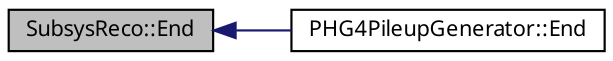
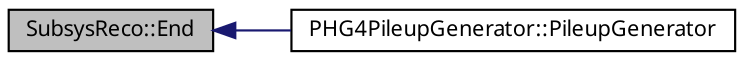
node "PHG4PileupGenerator::End": label "PHG4PileupGenerator::End" -> "PHG4PileupGenerator::PileupGenerator"
